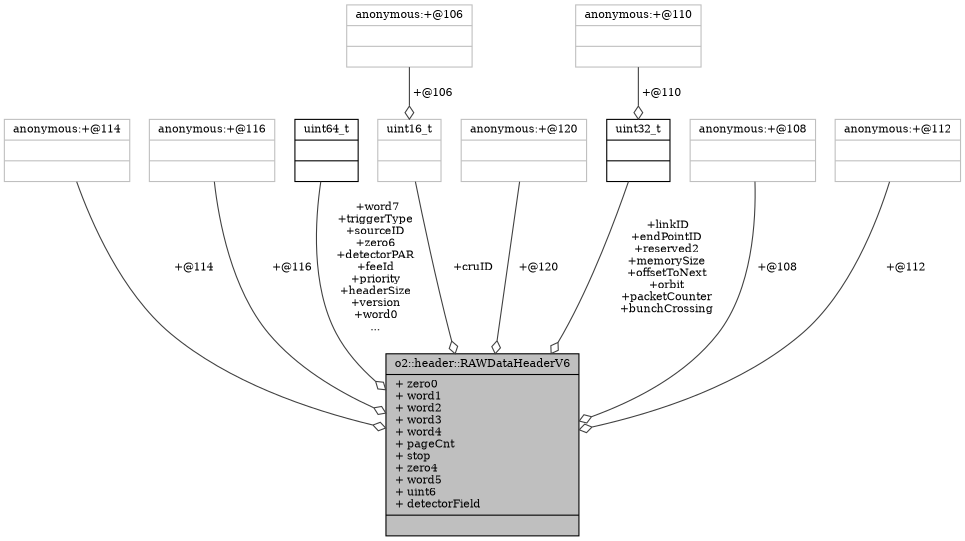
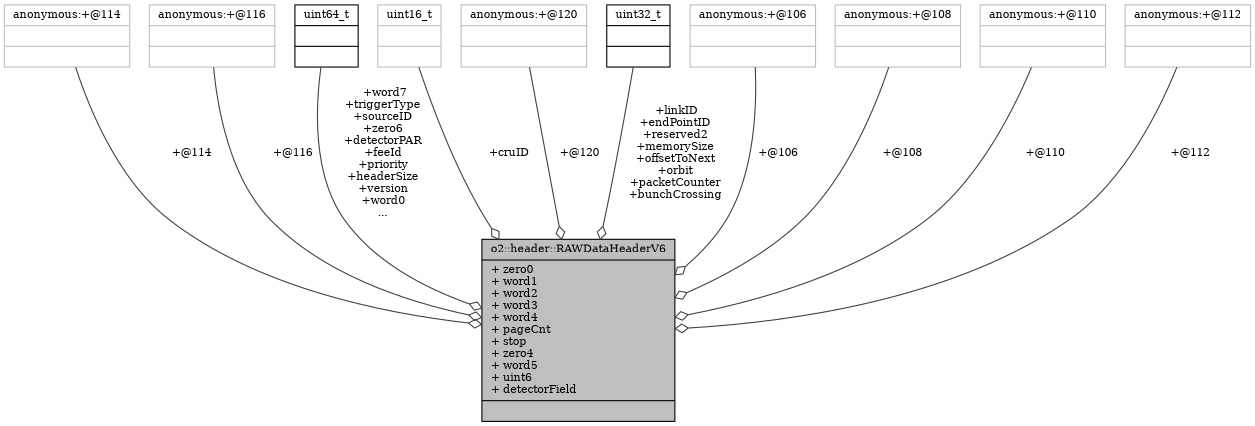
edge "anonymous:+@106" -> "uint16_t": now "anonymous:+@106" -> "o2::header::RAWDataHeaderV6"
edge "anonymous:+@110" -> "uint32_t": now "anonymous:+@110" -> "o2::header::RAWDataHeaderV6"
